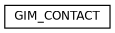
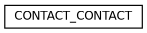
node "GIM_CONTACT": label "GIM_CONTACT" -> "CONTACT_CONTACT"
